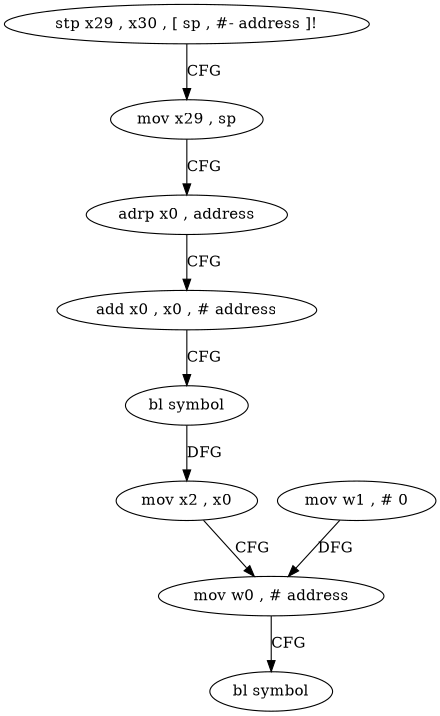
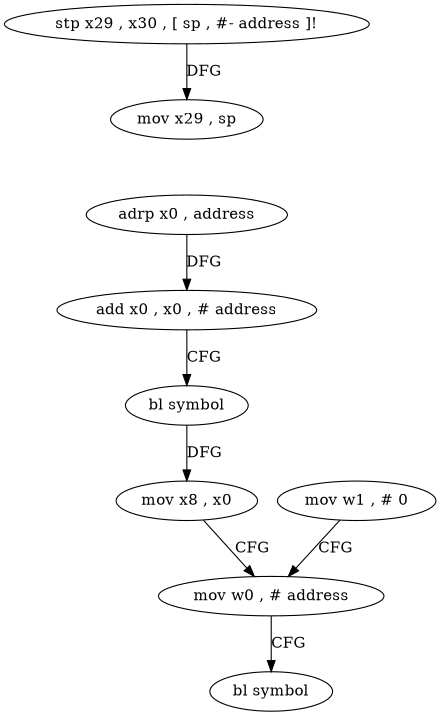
edge "stp x29 , x30 , [ sp , #- address ]!" -> "mov x29 , sp": label "CFG" -> "DFG"
edge "mov x29 , sp" -> "adrp x0 , address": removed, label "CFG"
edge "adrp x0 , address" -> "add x0 , x0 , # address": label "CFG" -> "DFG"
node "mov x2 , x0": label "mov x2 , x0" -> "mov x8 , x0"
edge "mov w1 , # 0" -> "mov w0 , # address": label "DFG" -> "CFG"
